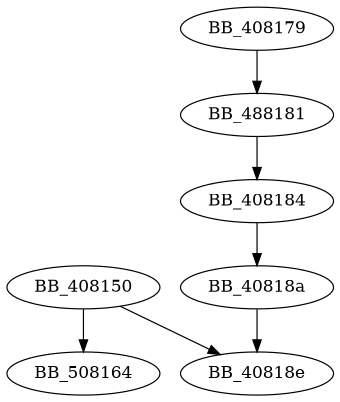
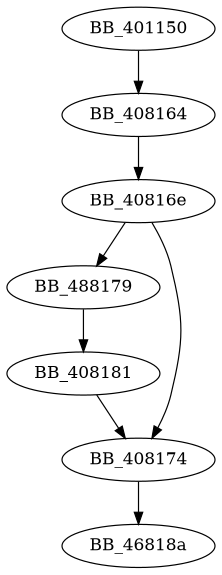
node "BB_408179": label "BB_408179" -> "BB_488179"
node "BB_488181": label "BB_488181" -> "BB_408181"
node "BB_40816e": added
node "BB_408184": label "BB_408184" -> "BB_408174"
node "BB_408150": label "BB_408150" -> "BB_401150"
node "BB_40818a": label "BB_40818a" -> "BB_46818a"
node "BB_508164": label "BB_508164" -> "BB_408164"
node "BB_40818e": removed
